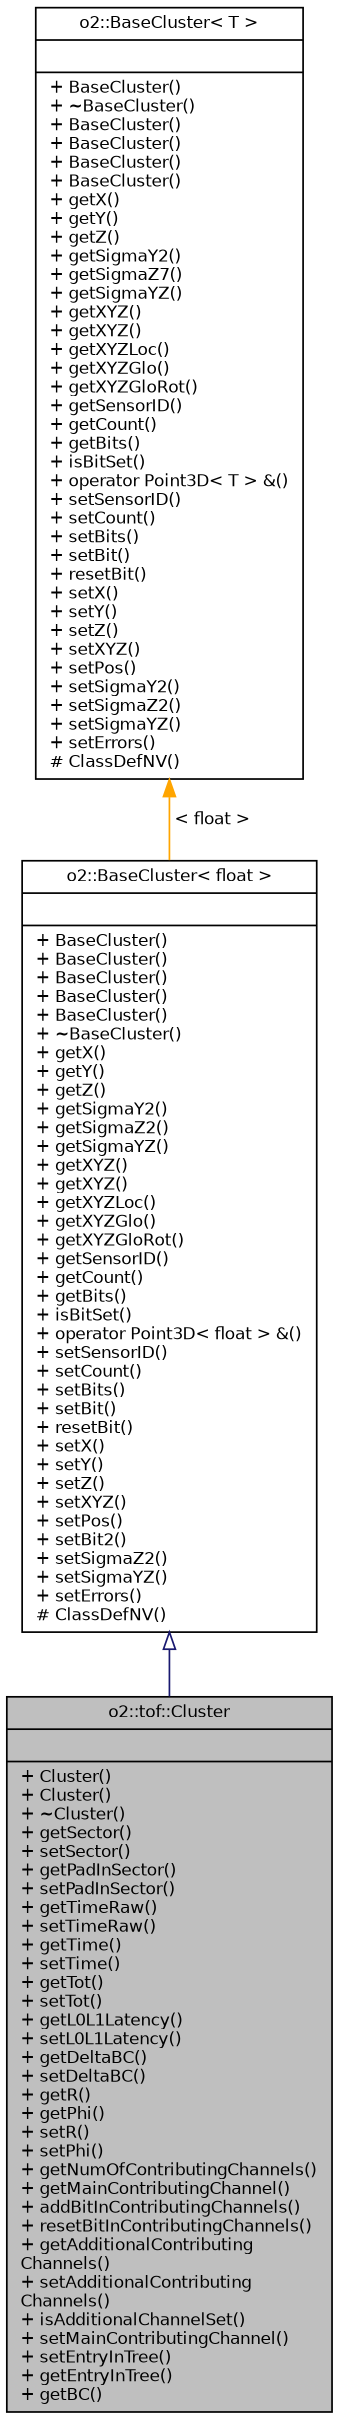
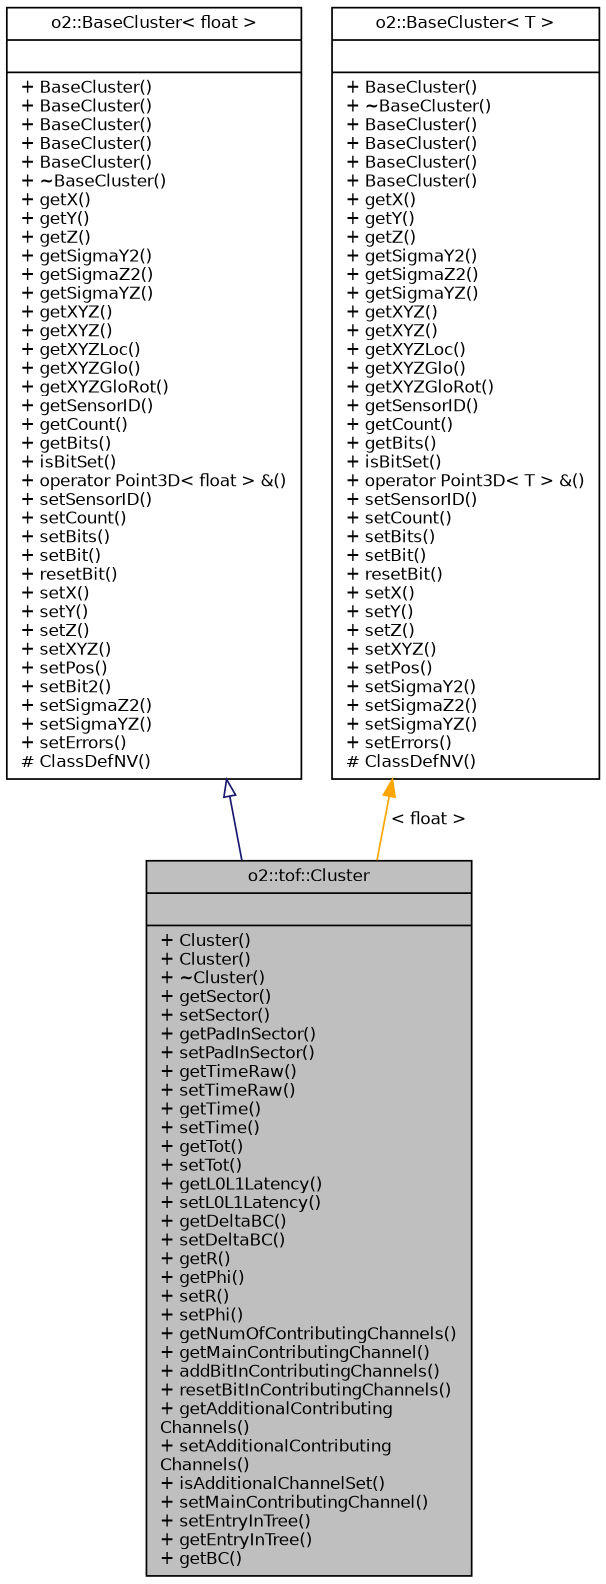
node "o2::BaseCluster< T >": text "+ getSigmaZ7()" -> "+ getSigmaZ2()"
edge "o2::BaseCluster< float >" -> "o2::BaseCluster< T >": now "o2::tof::Cluster" -> "o2::BaseCluster< T >"
